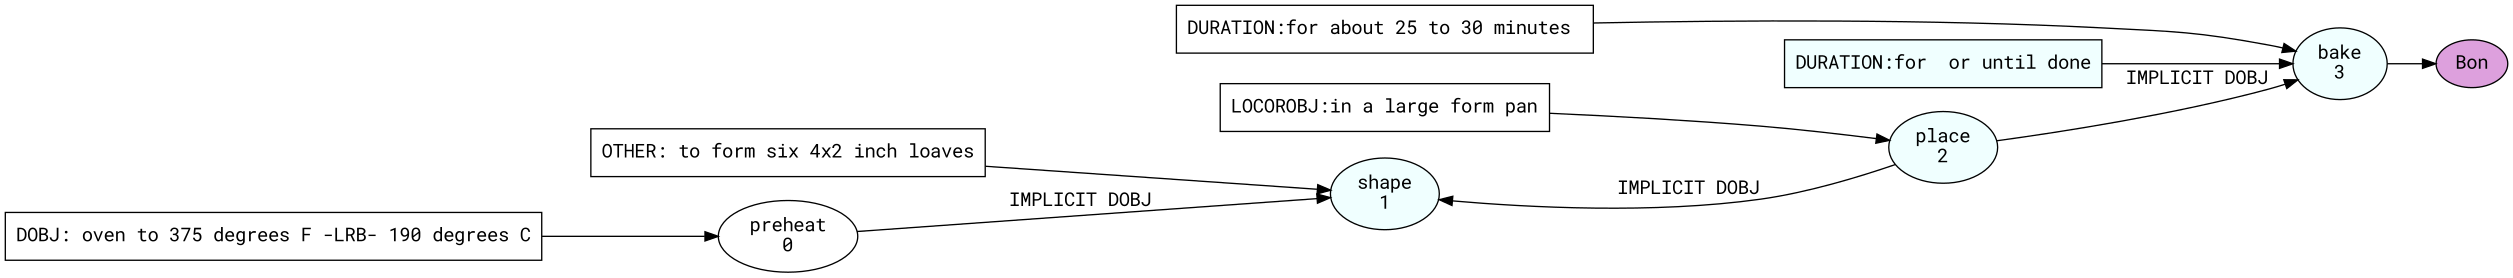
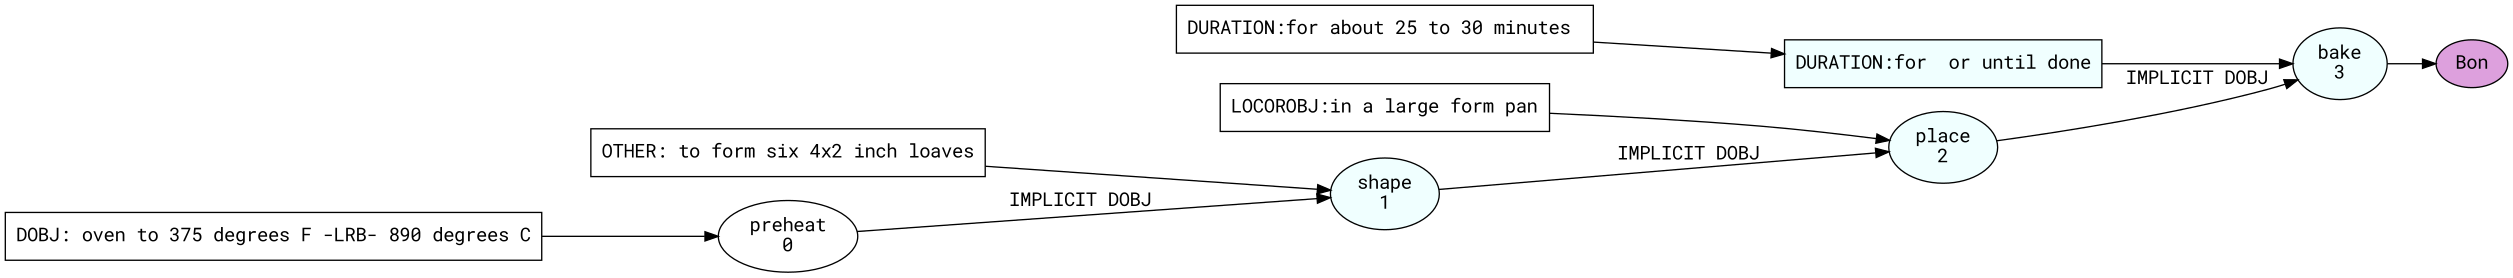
edge "DURATION:for about 25 to 30 minutes" -> "bake 3": now "DURATION:for about 25 to 30 minutes" -> "DURATION:for  or until done"
edge "place 2" -> "shape 1": reversed
node "DOBJ: oven to 375 degrees F -LRB- 190 degrees C": label "DOBJ: oven to 375 degrees F -LRB- 190 degrees C" -> "DOBJ: oven to 375 degrees F -LRB- 890 degrees C"
